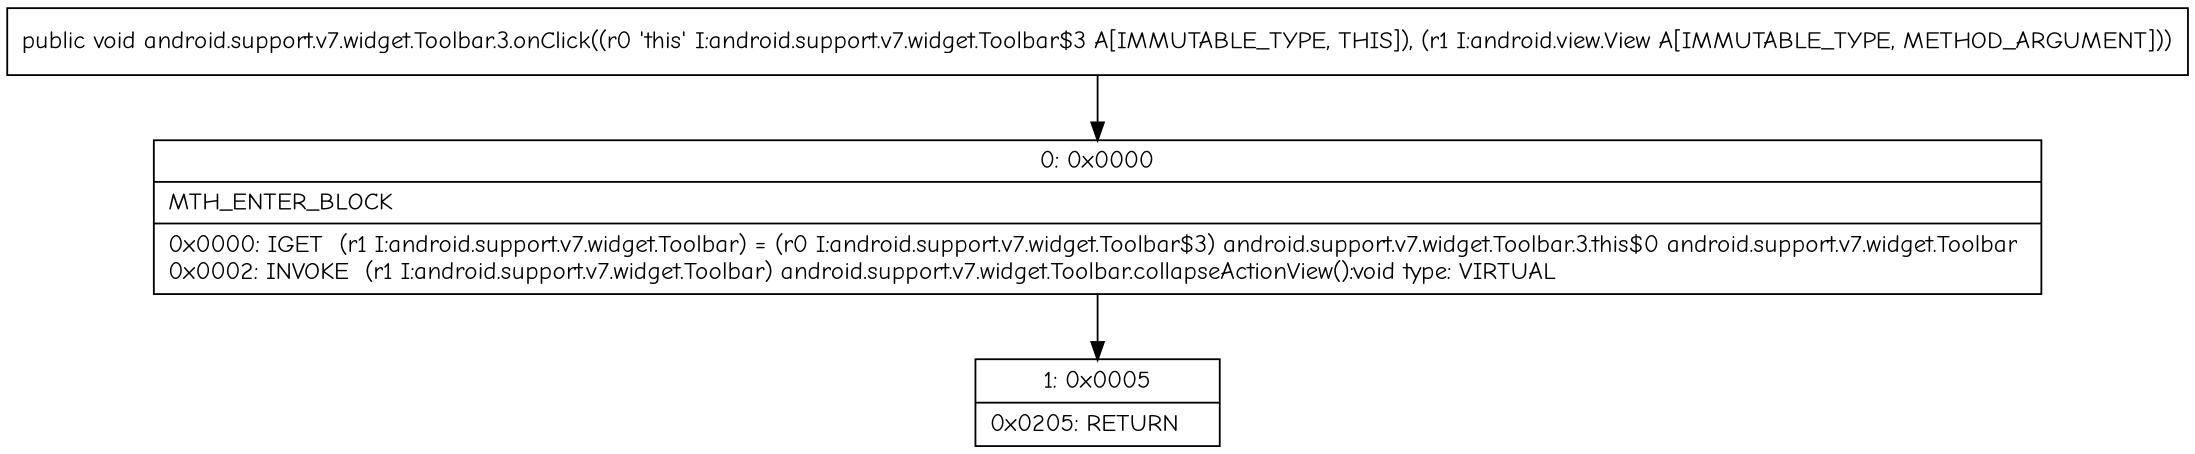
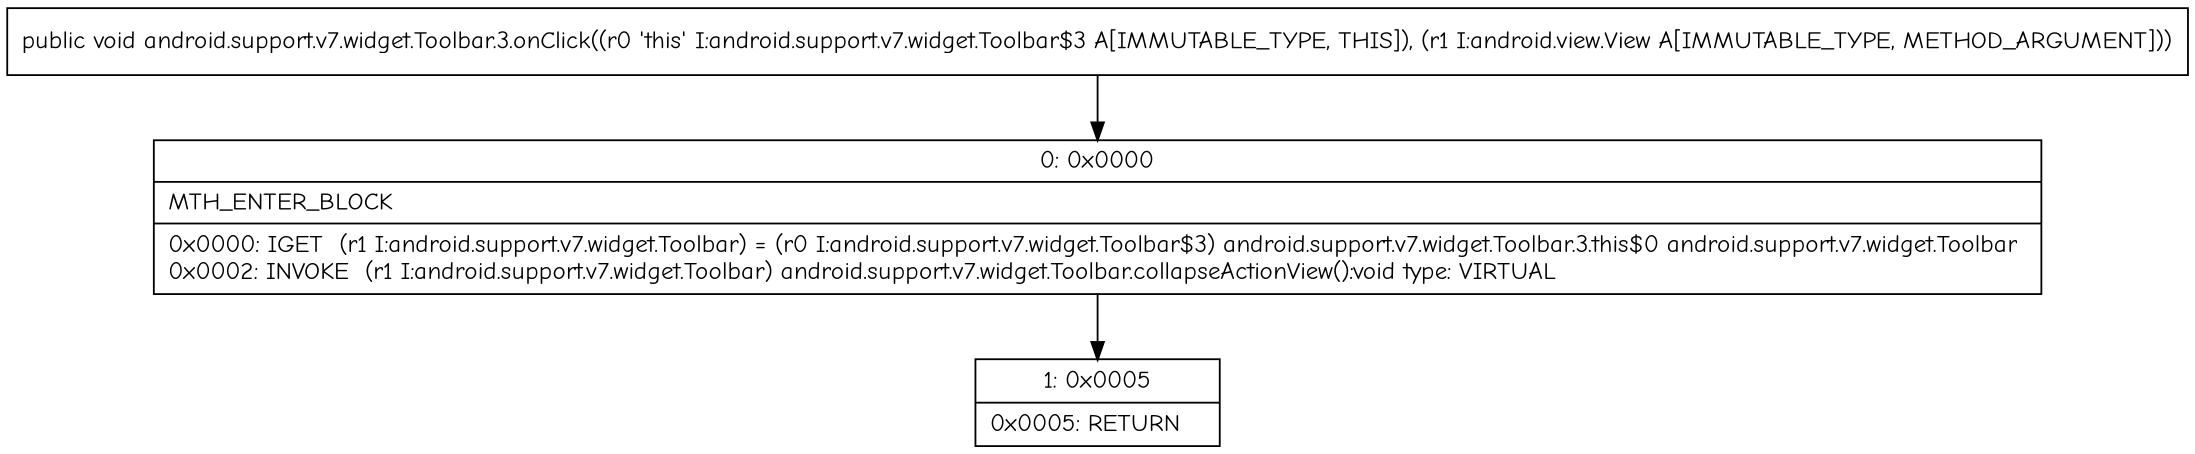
node "1: 0x0005": text "0x0205: RETURN" -> "0x0005: RETURN"
